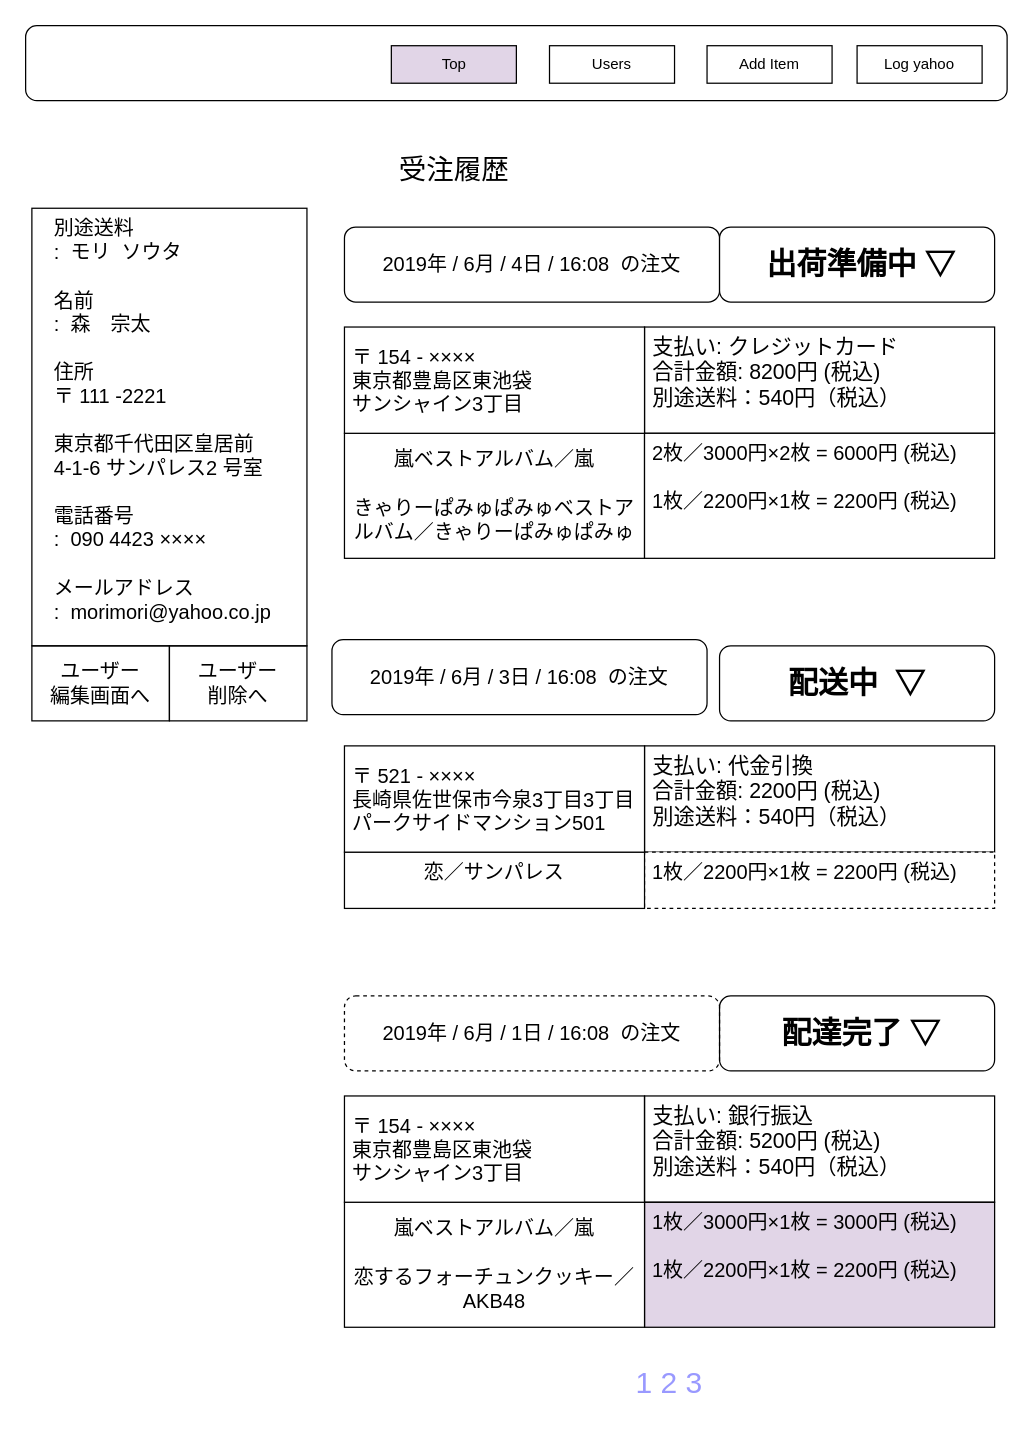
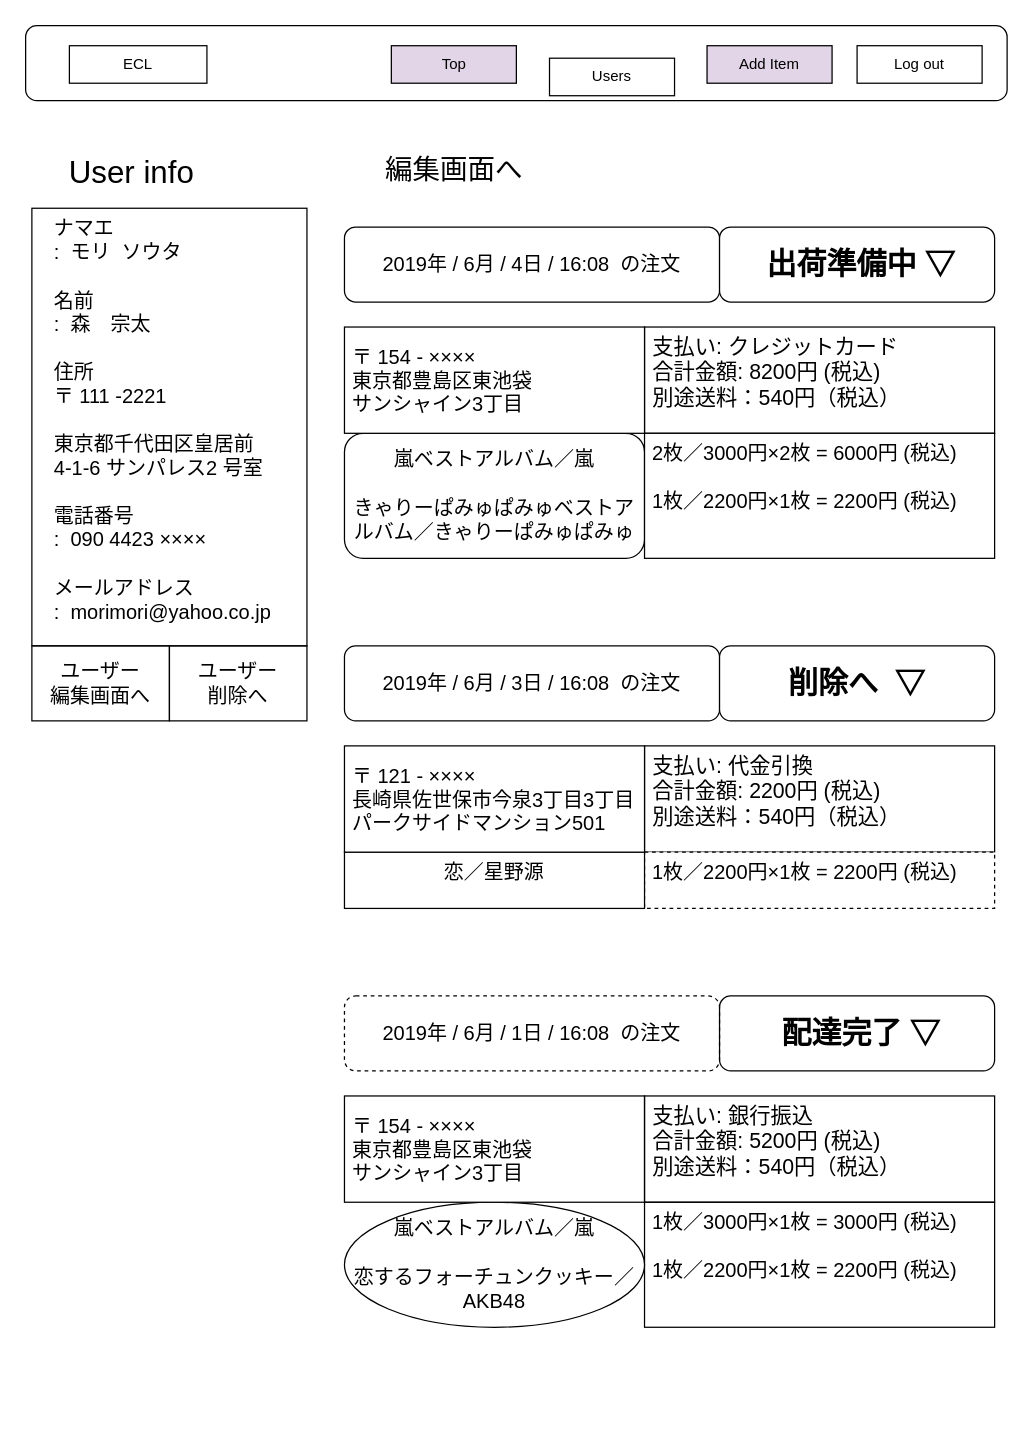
node "ECL": added
node "Users": moved (612, 64) -> (612, 77)
node "Add Item": fillcolor #ffffff -> #e1d5e7
node "Log yahoo": label "Log yahoo" -> "Log out"
node "User info": added
node "受注履歴": label "受注履歴" -> "編集画面へ"
node "別途送料 : モリ ソウタ 名前 : 森 宗太 住所 〒 111 -2221 東京都千代田区皇居前 4-1-6 サンパレス2 号室 電話番号 : 090 4423 ×××× メールアドレス : morimori@yahoo.co.jp": label "別途送料 : モリ ソウタ 名前 : 森 宗太 住所 〒 111 -2221 東京都千代田区皇居前 4-1-6 サンパレス2 号室 電話番号 : 090 4423 ×××× メールアドレス : morimori@yahoo.co.jp" -> "ナマエ : モリ ソウタ 名前 : 森 宗太 住所 〒 111 -2221 東京都千代田区皇居前 4-1-6 サンパレス2 号室 電話番号 : 090 4423 ×××× メールアドレス : morimori@yahoo.co.jp"
node "嵐ベストアルバム／嵐 きゃりーぱみゅぱみゅベストアルバム／きゃりーぱみゅぱみゅ": shape rectangle -> rounded rectangle
node "2019年 / 6月 / 3日 / 16:08 の注文": moved (519, 677) -> (532, 683)
node "配送中 ▽": label "配送中 ▽" -> "削除へ ▽"
node "〒 521 - ×××× 長崎県佐世保市今泉3丁目3丁目 パークサイドマンション501": label "〒 521 - ×××× 長崎県佐世保市今泉3丁目3丁目 パークサイドマンション501" -> "〒 121 - ×××× 長崎県佐世保市今泉3丁目3丁目 パークサイドマンション501"
node "恋／サンパレス": label "恋／サンパレス" -> "恋／星野源"
node "嵐ベストアルバム／嵐 恋するフォーチュンクッキー／AKB48": shape rectangle -> ellipse
node "1枚／3000円×1枚 = 3000円 (税込) 1枚／2200円×1枚 = 2200円 (税込)": fillcolor #e1d5e7 -> #ffffff
node "1 2 3": removed
